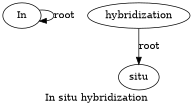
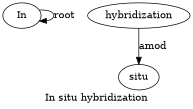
edge "hybridization" -> "situ": label "root" -> "amod"
